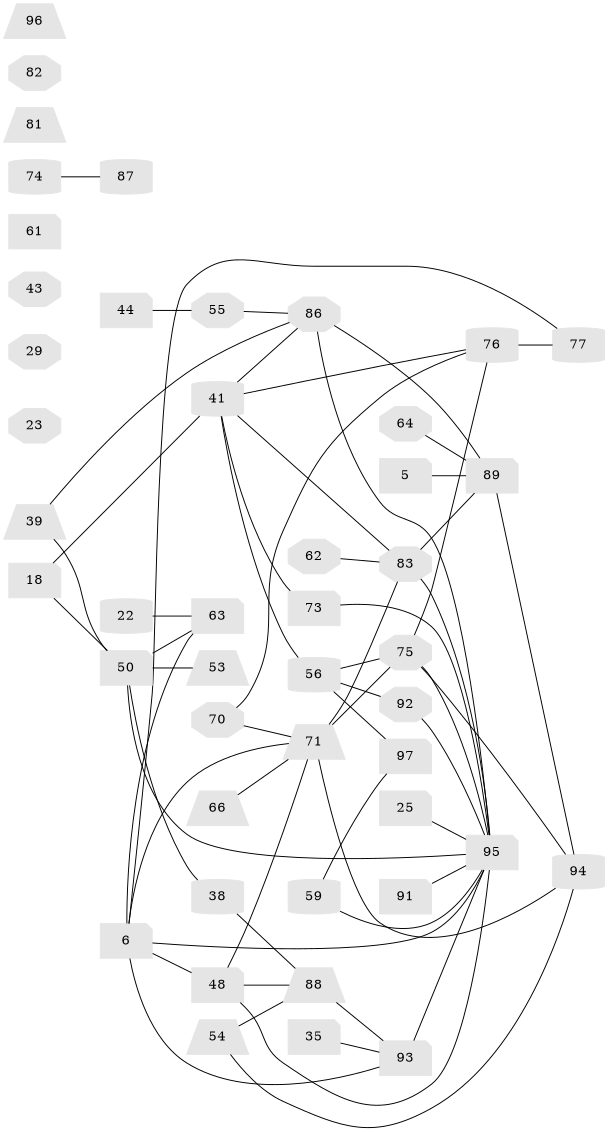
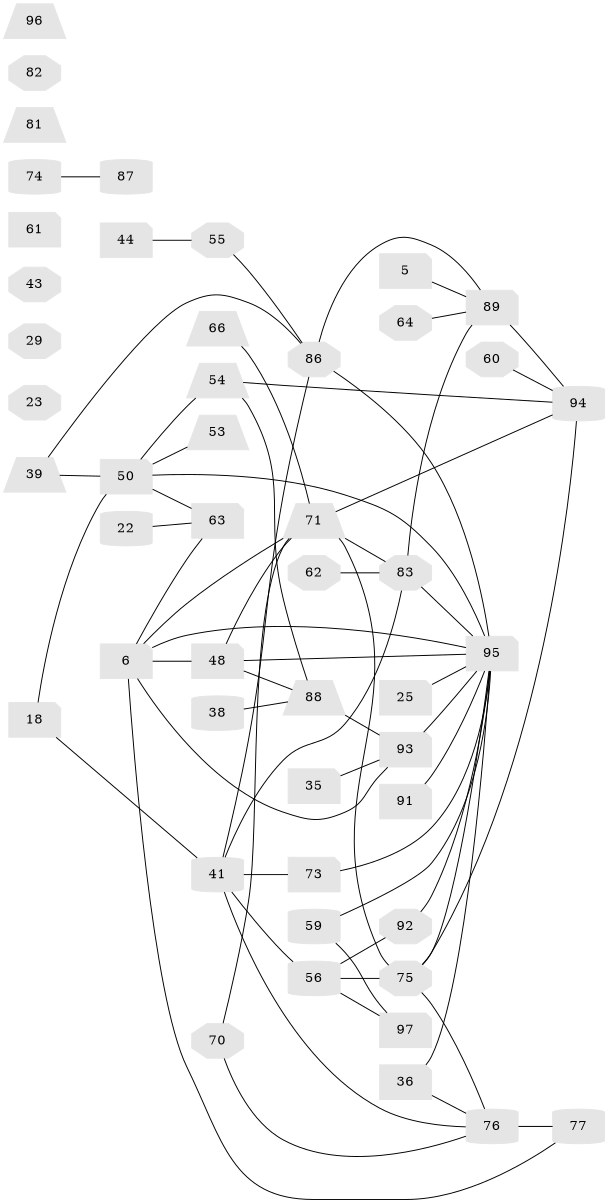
node "60": added
edge "50" -- "38": now "50" -- "54"
node "36": added
